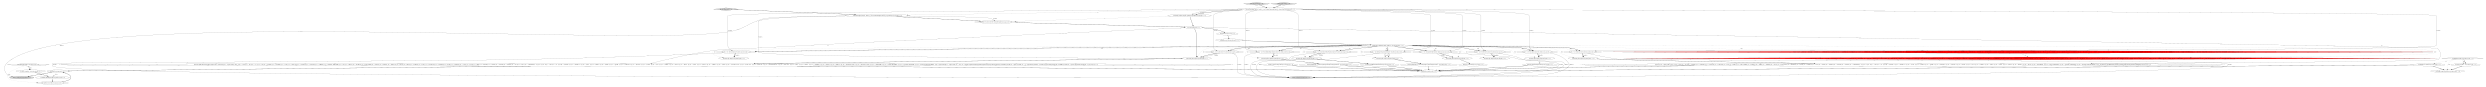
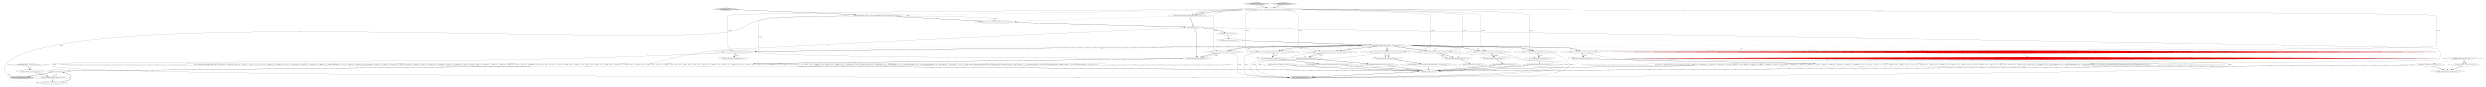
node "{setState(584)qualifiedName()}@@@75@@@['1', '1', '0']": added
edge "{exitRule()}@@@98@@@['1', '1', '0']" -> "return _localctx@@@101@@@['1', '1', '0']": added
